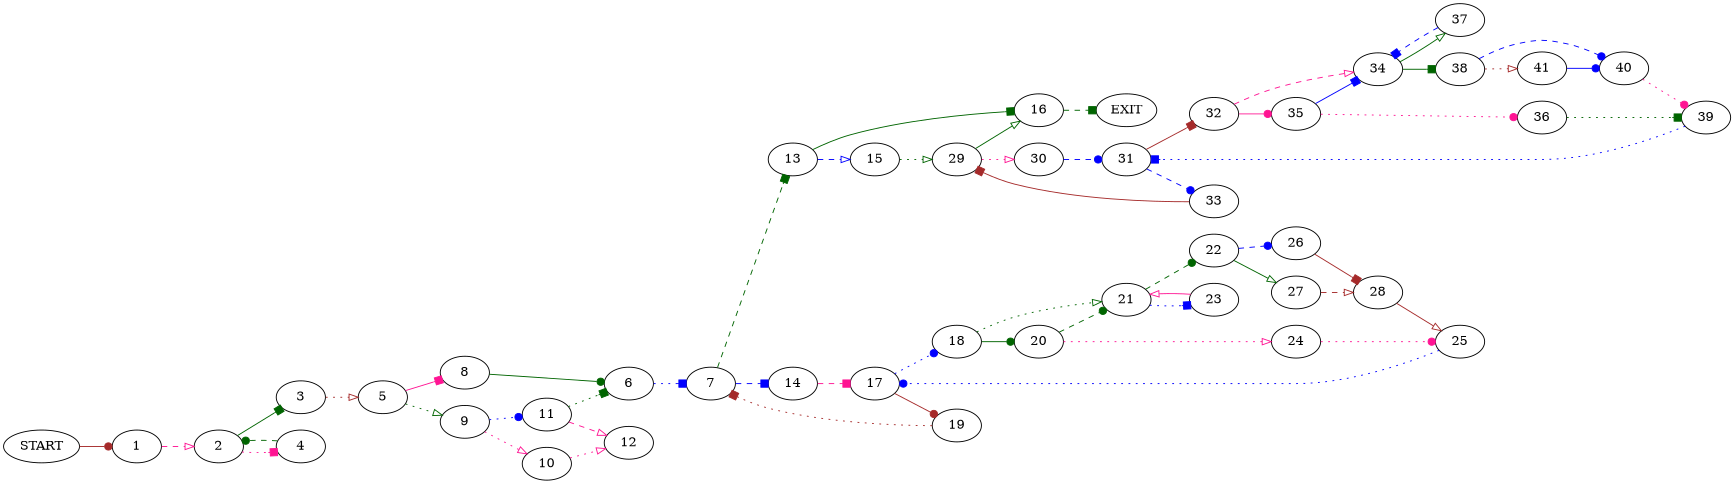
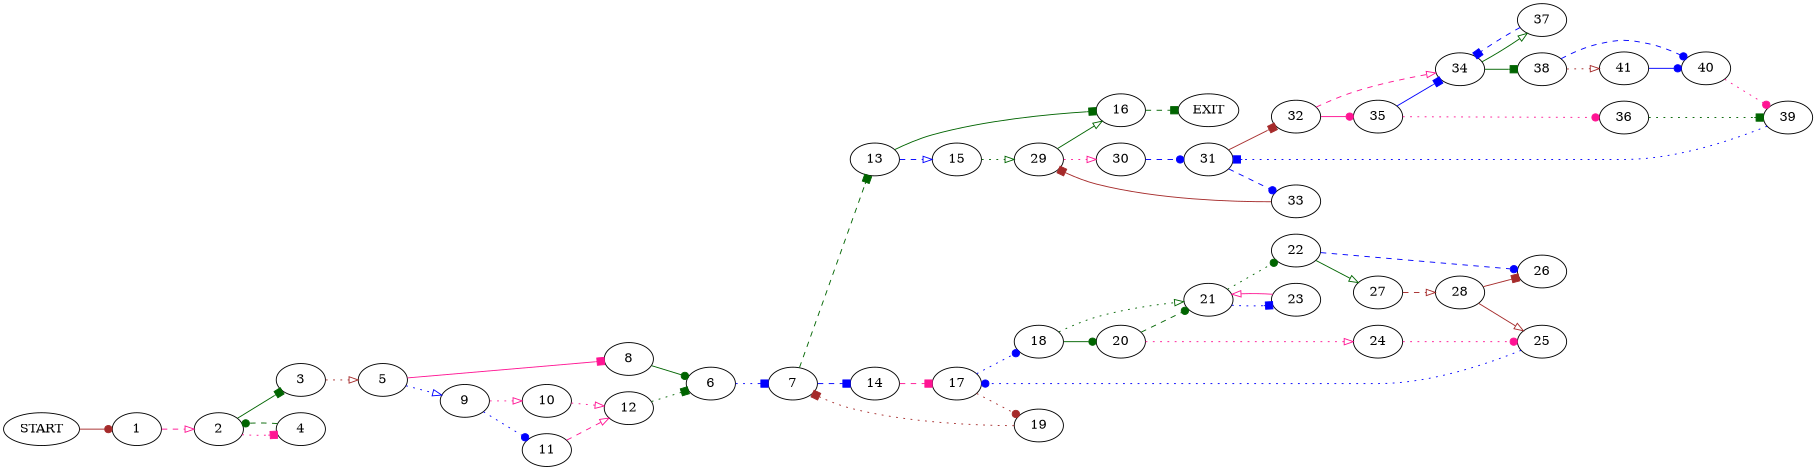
edge "26" -> "28": reversed
edge "21" -> "22": style dashed -> dotted
edge "11" -> "6": now "12" -> "6"
edge "17" -> "19": style solid -> dotted
edge "5" -> "9": color darkgreen -> blue
